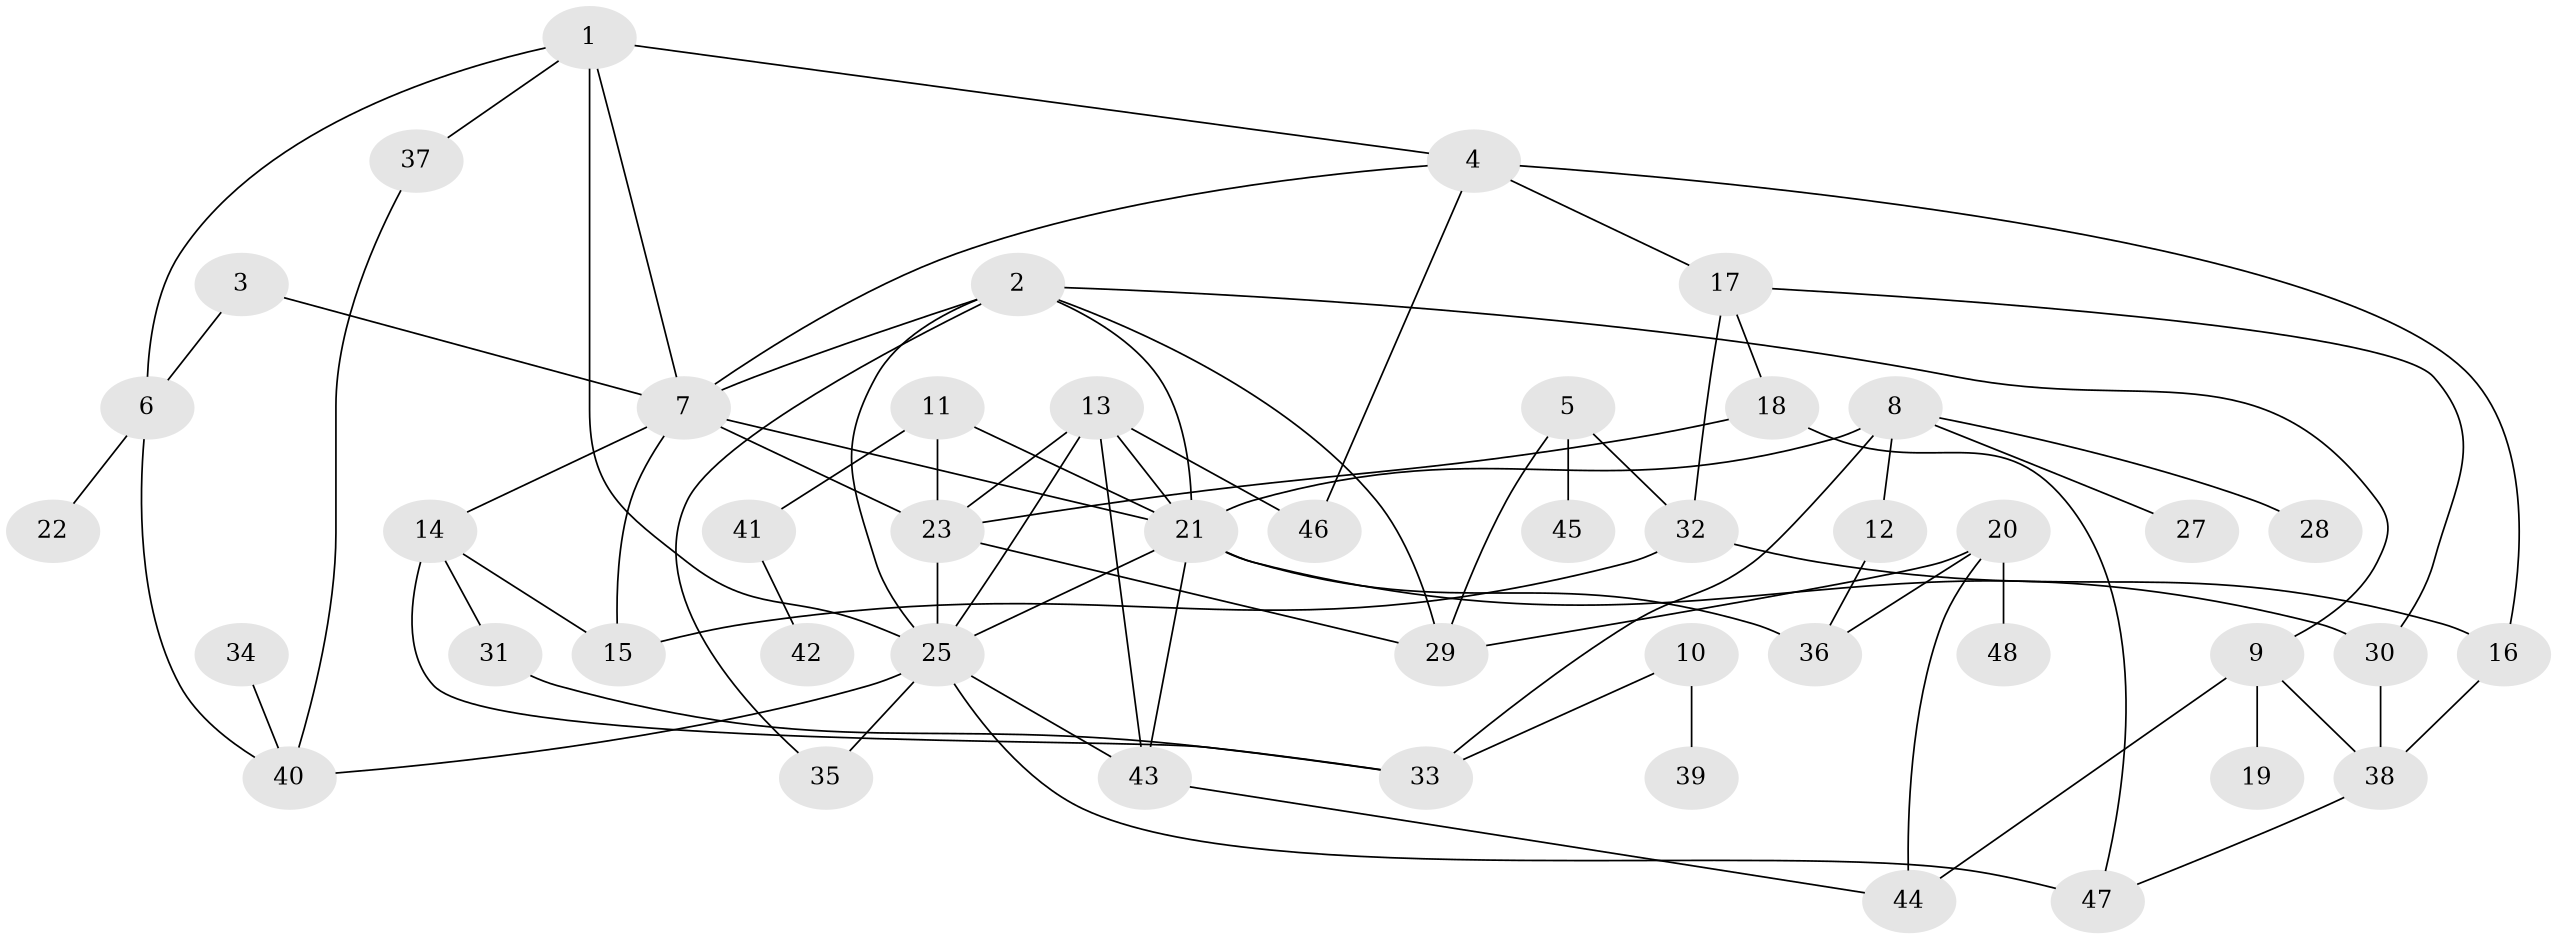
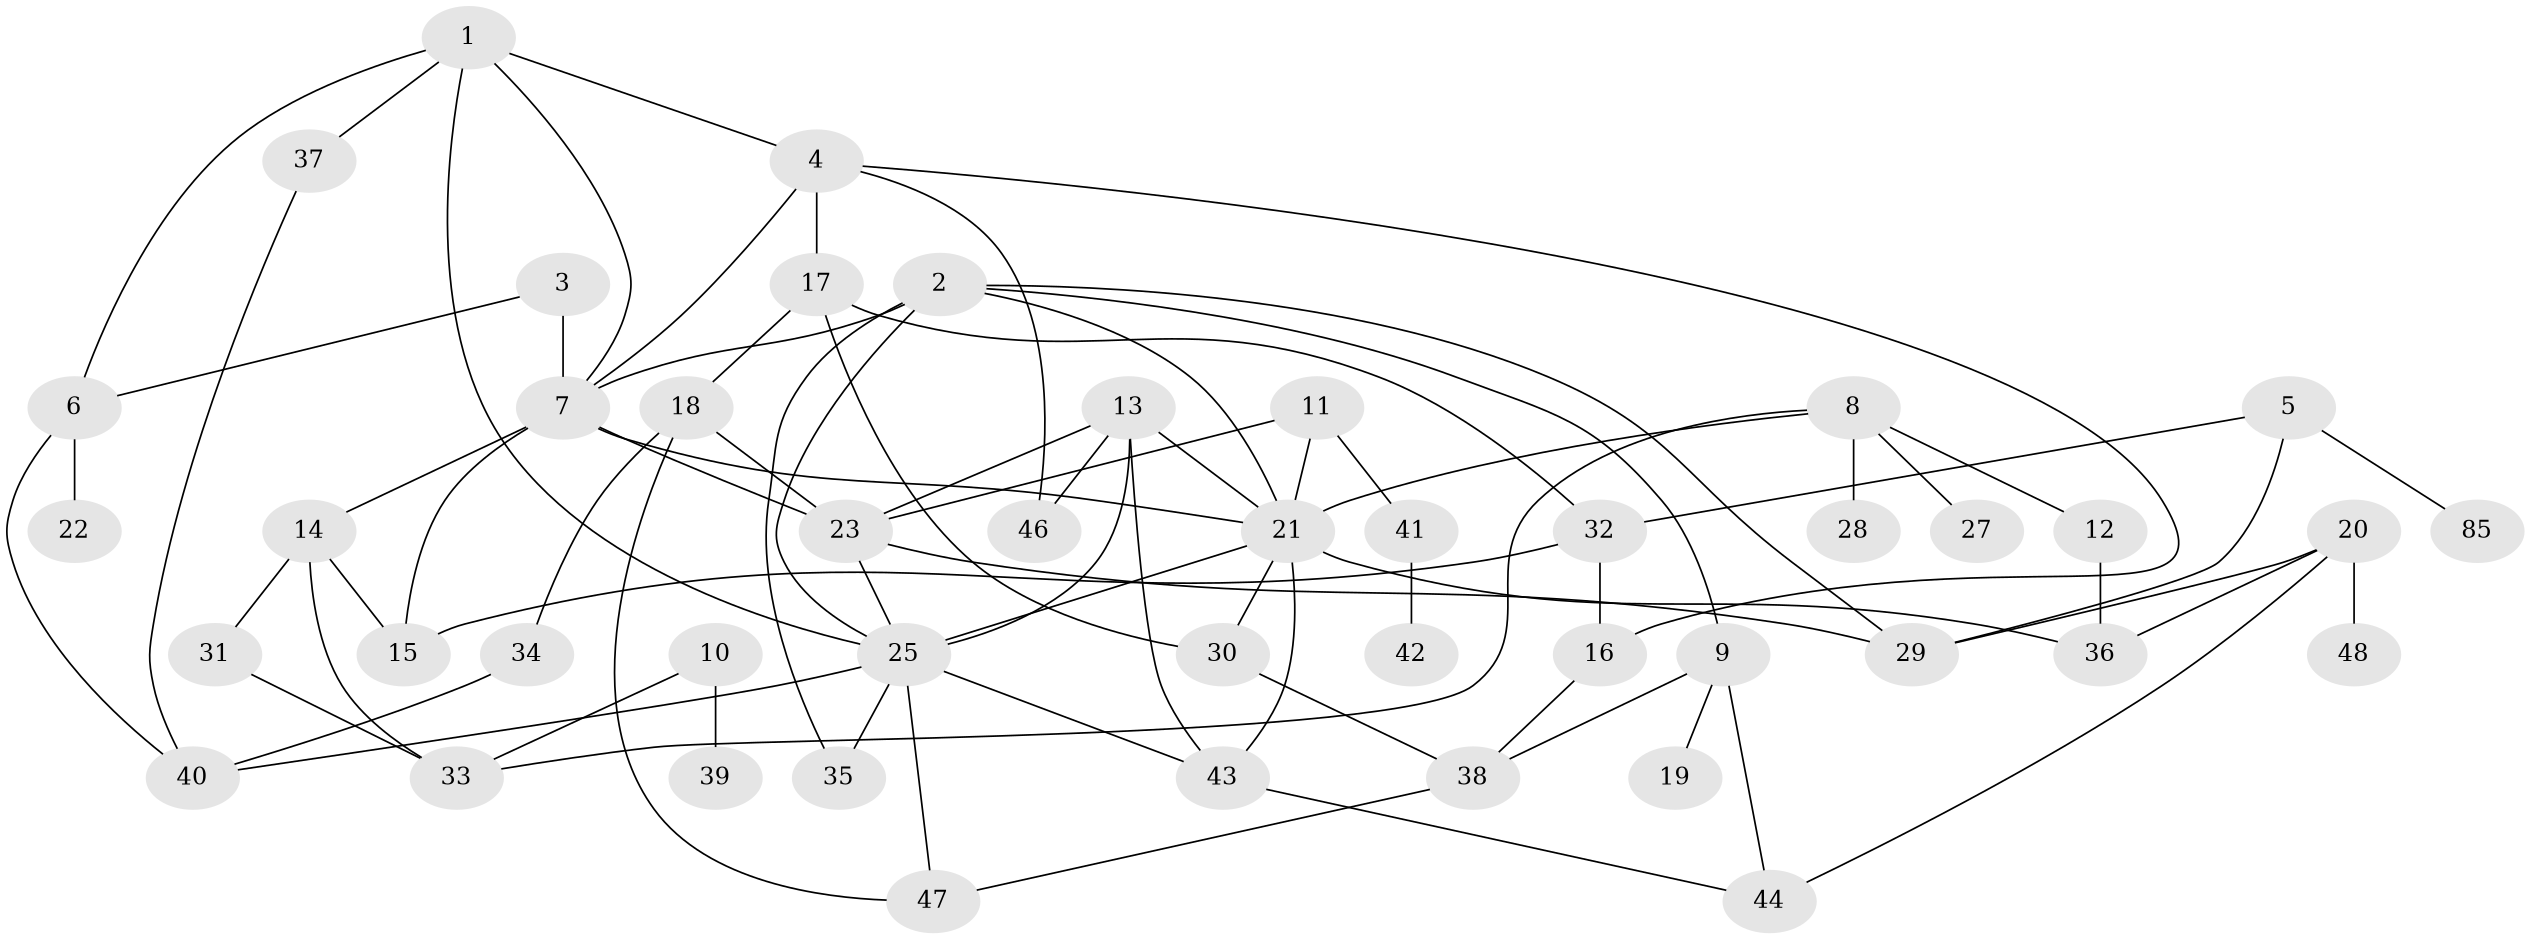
edge "18" -- "34": added
node "45": label "45" -> "85"
